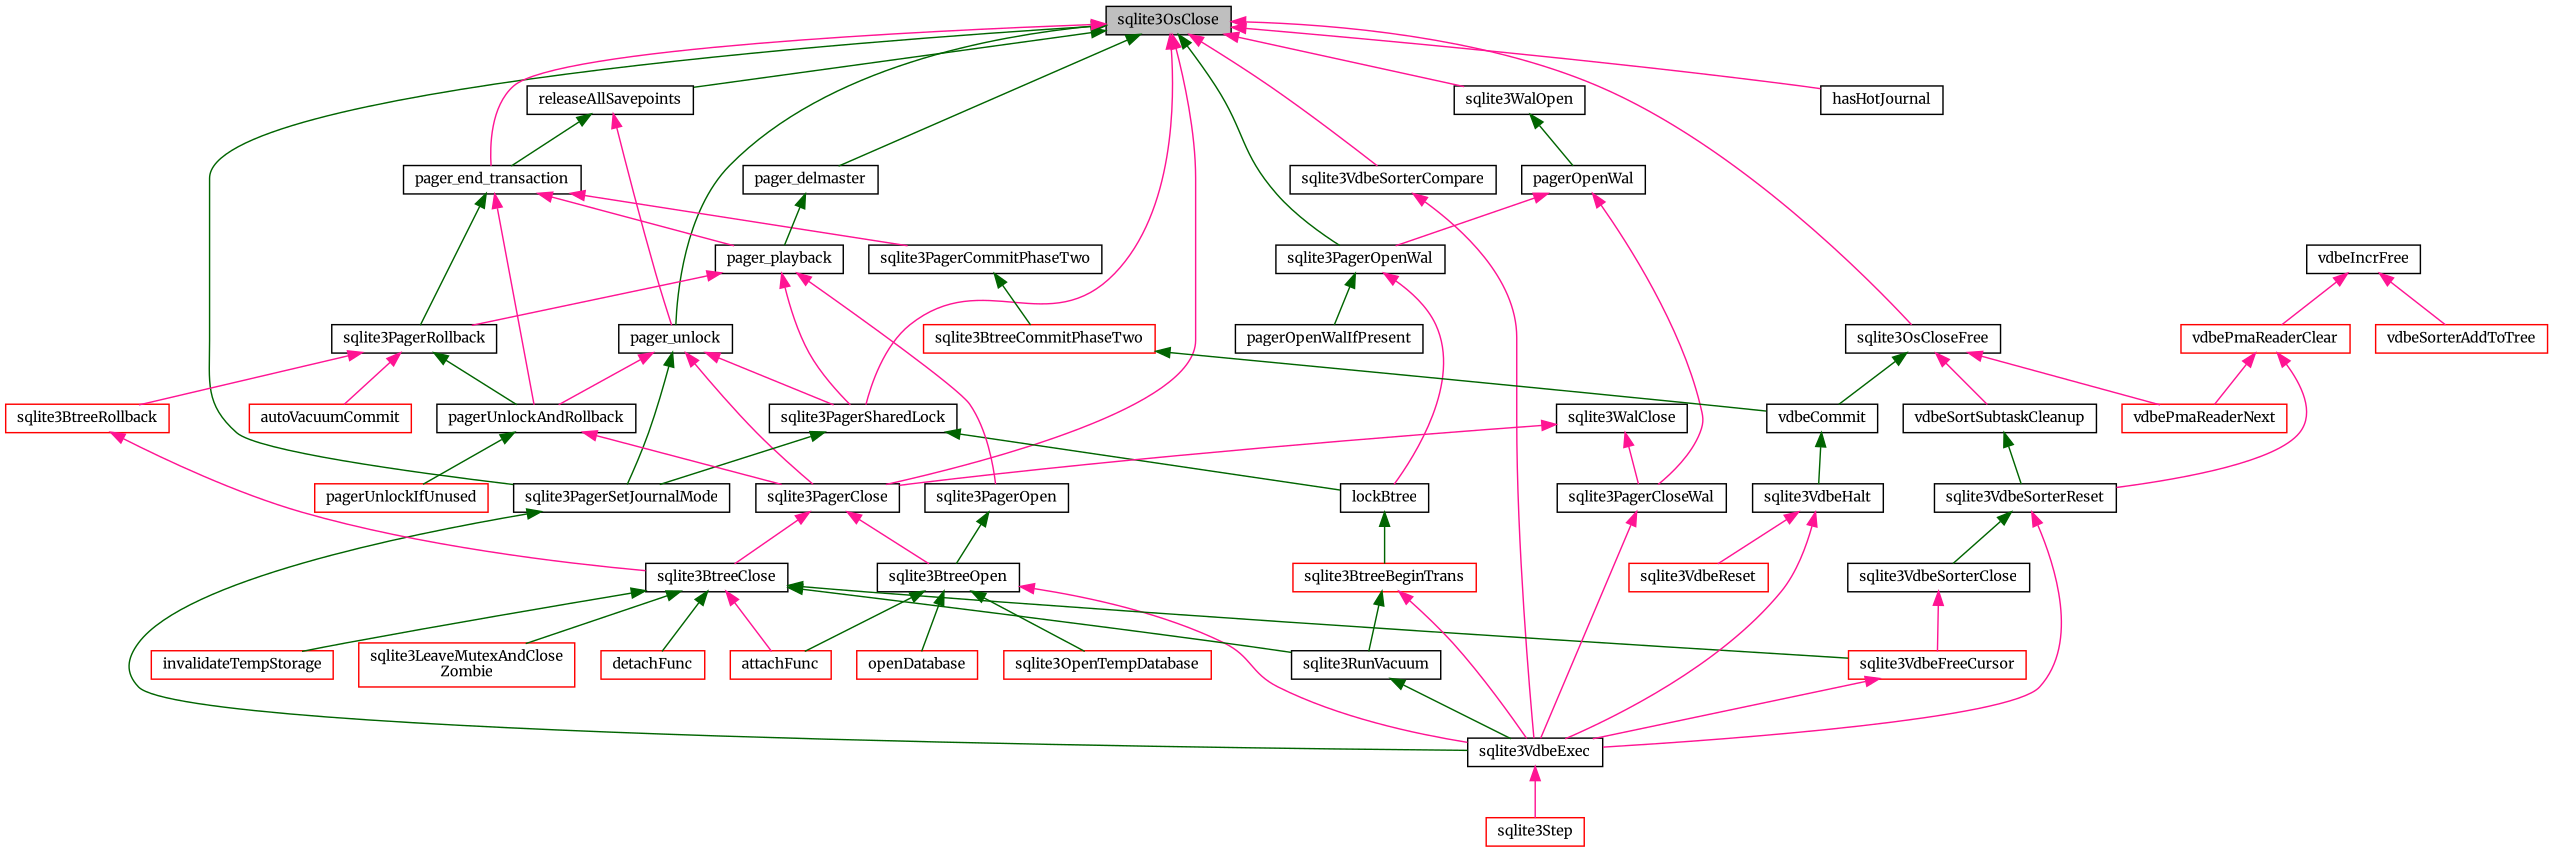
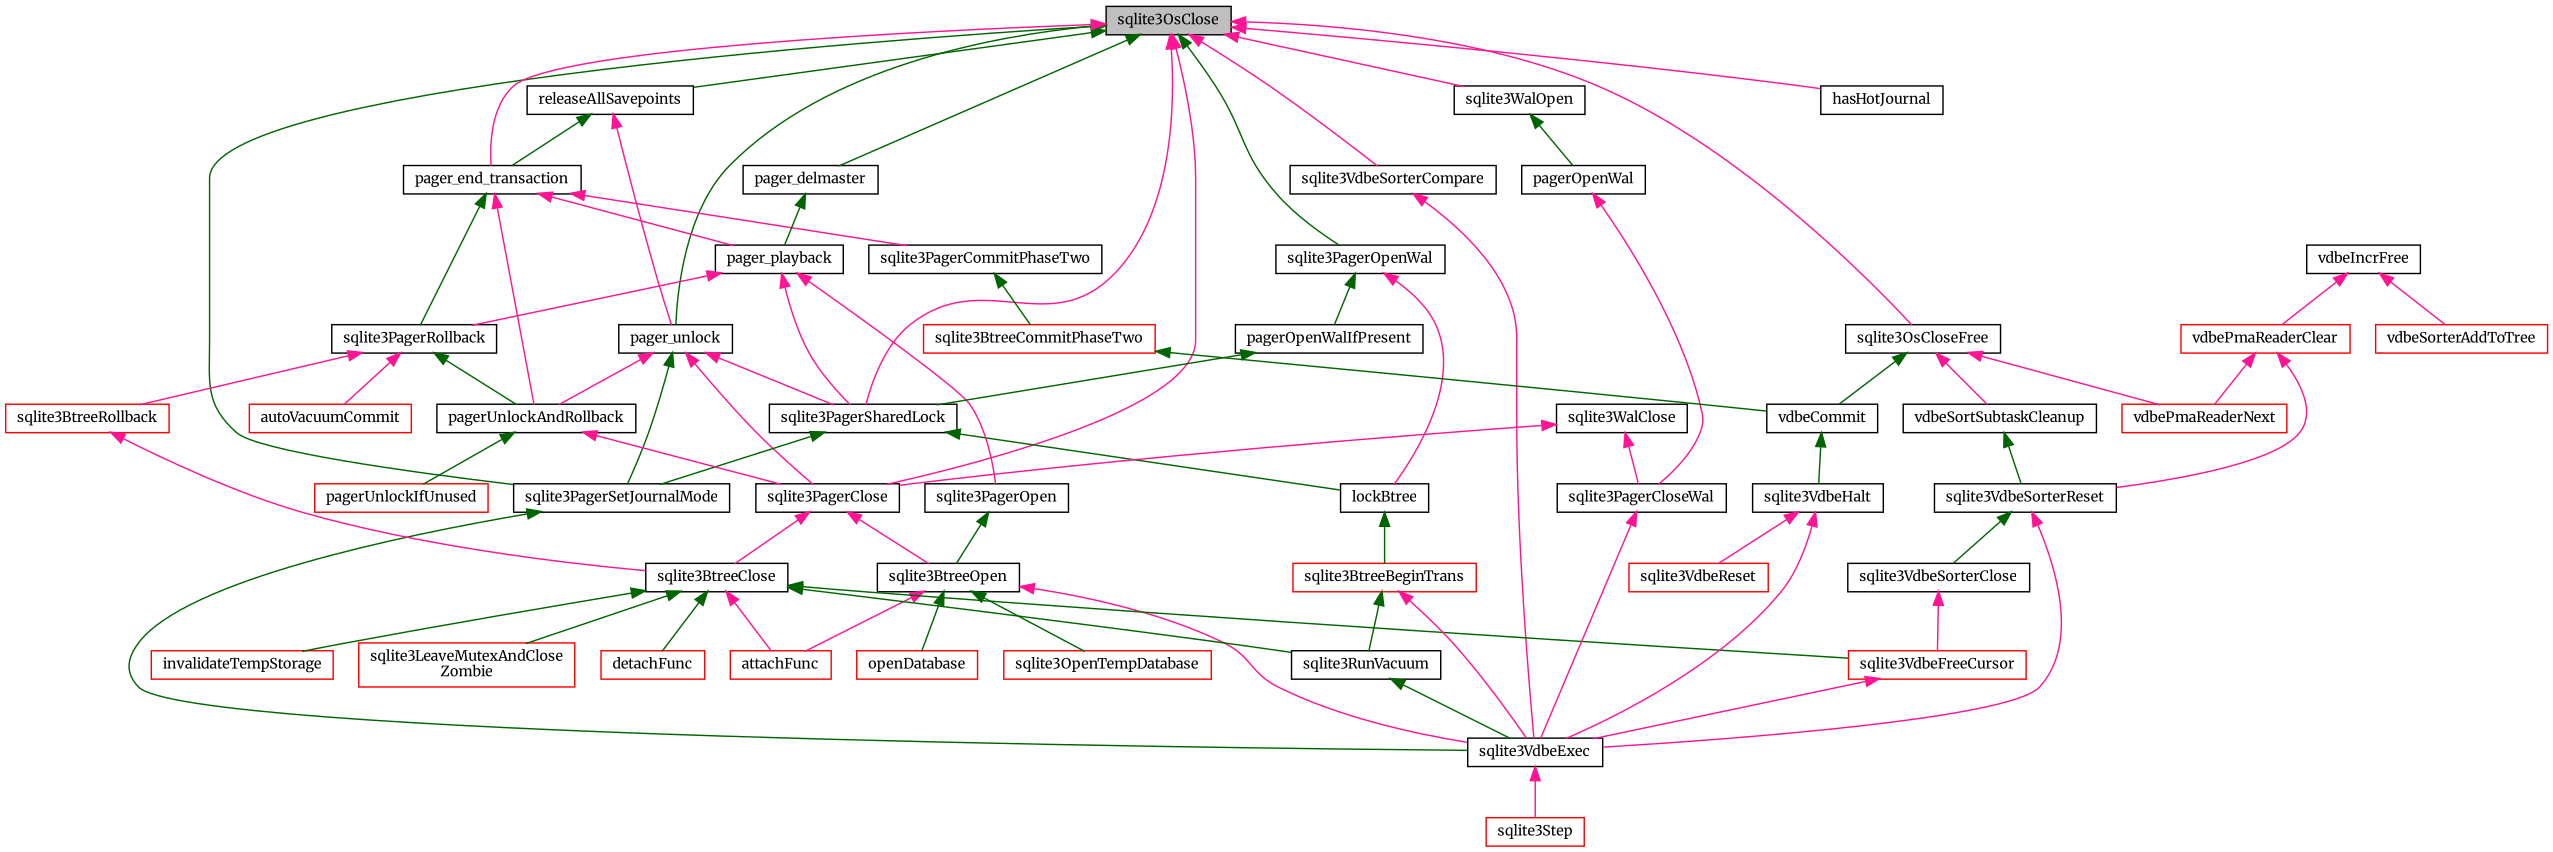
edge "sqlite3PagerOpenWal" -> "pagerOpenWal": removed
edge "sqlite3PagerSharedLock" -> "pagerOpenWalIfPresent": added
edge "attachFunc" -> "sqlite3BtreeOpen": color darkgreen -> deeppink
